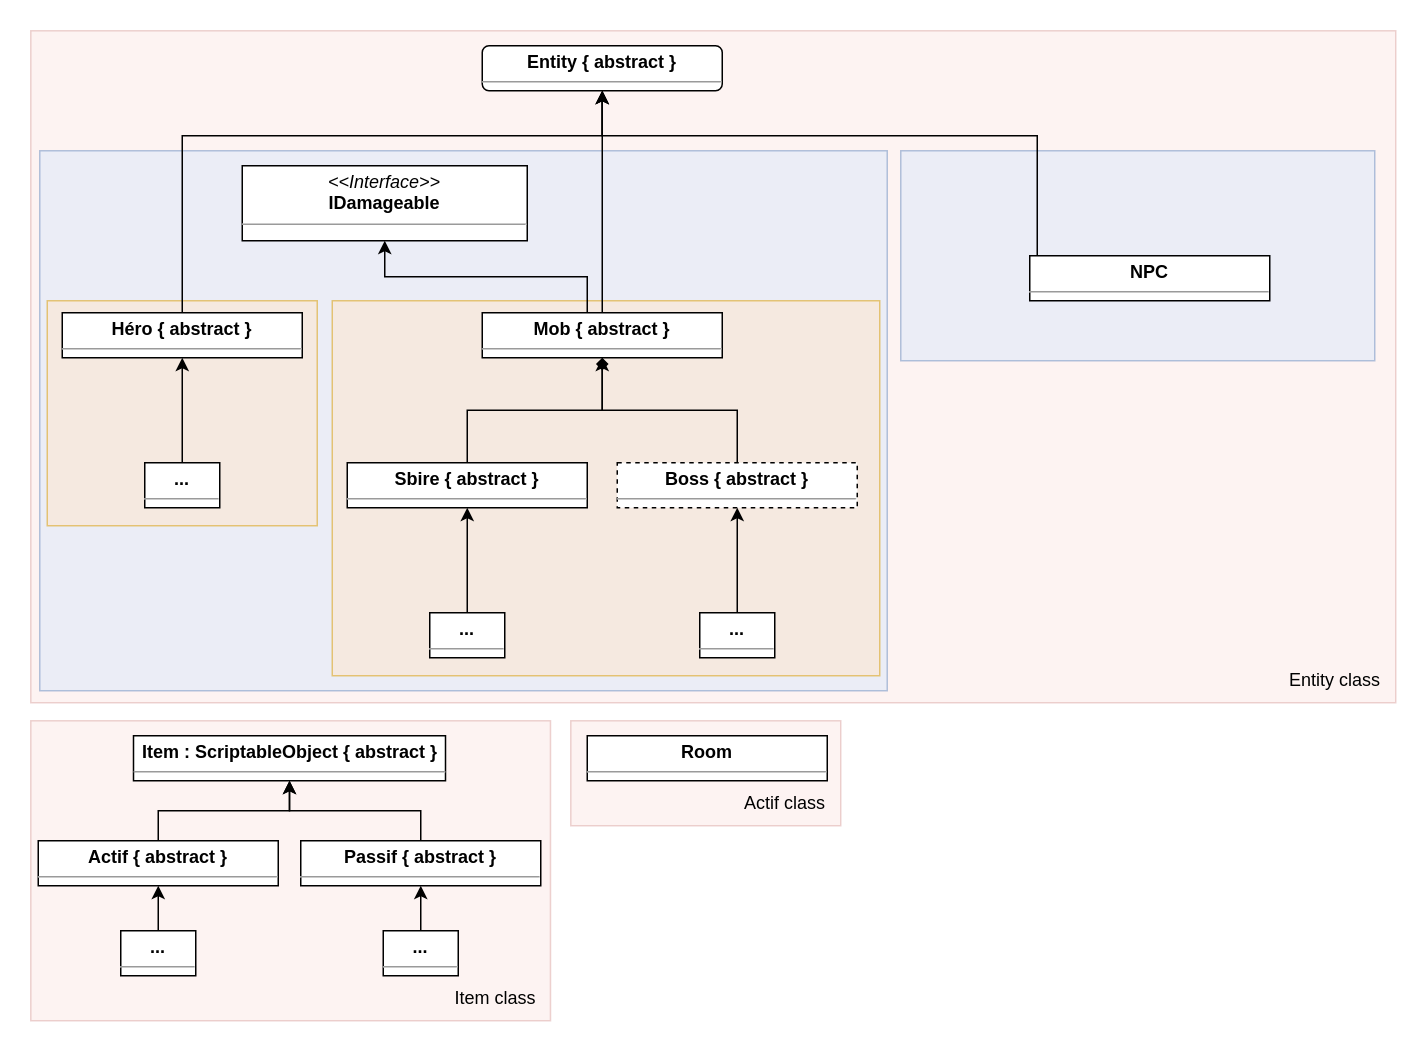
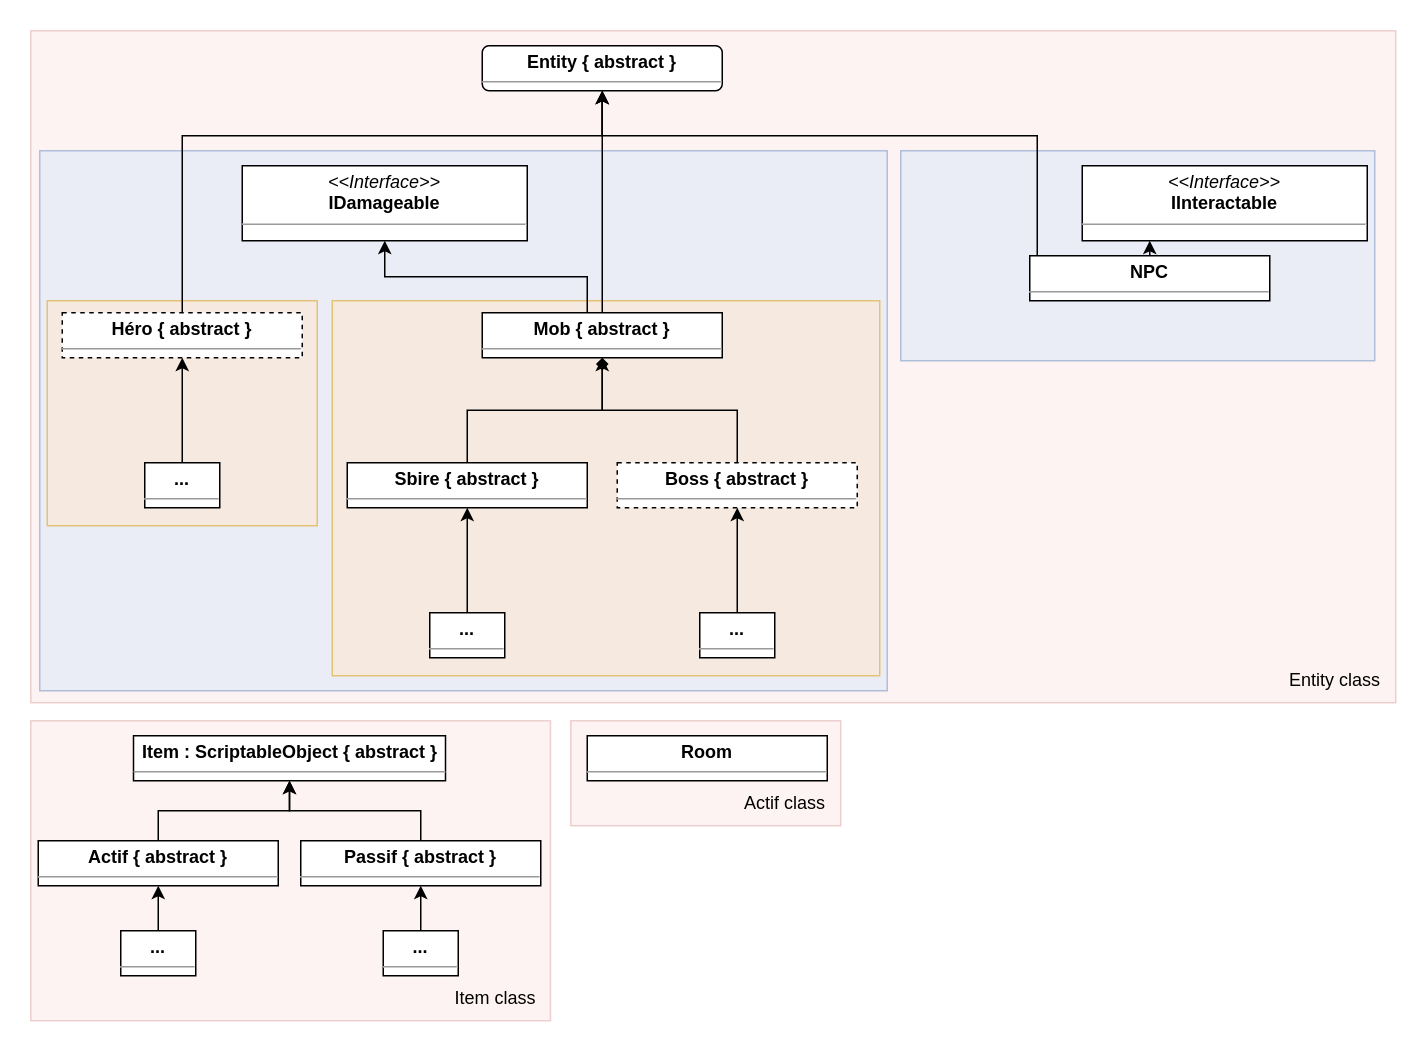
node "<<Interface>> IInteractable": added
edge "NPC" -> "<<Interface>> IInteractable": added
node "Héro { abstract }": style solid -> dashed
